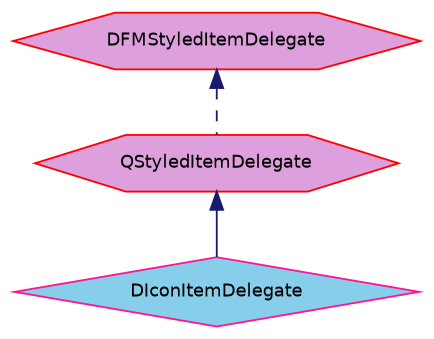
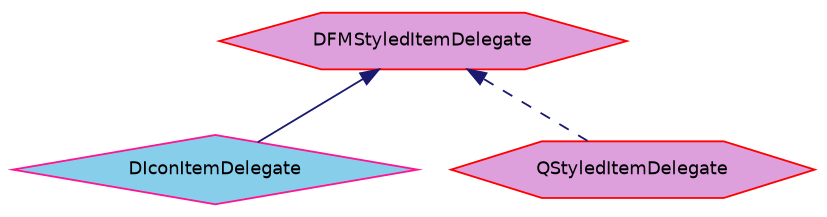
edge "DIconItemDelegate" -> "QStyledItemDelegate": now "DIconItemDelegate" -> "DFMStyledItemDelegate"
